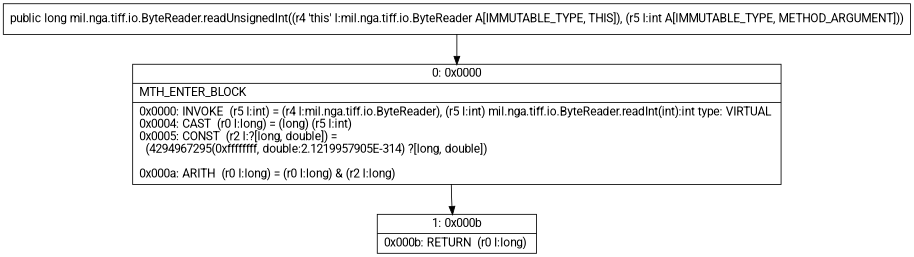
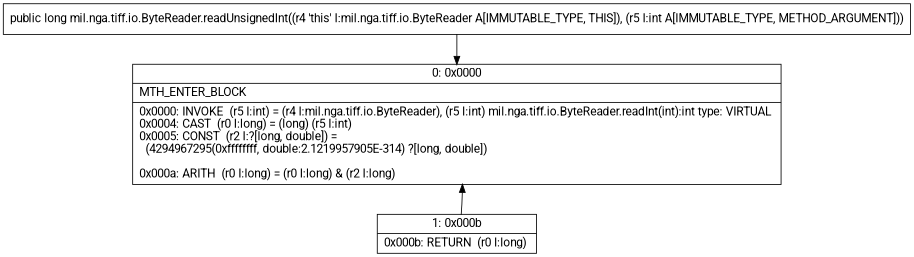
edge "0: 0x0000" -> "1: 0x000b": reversed
